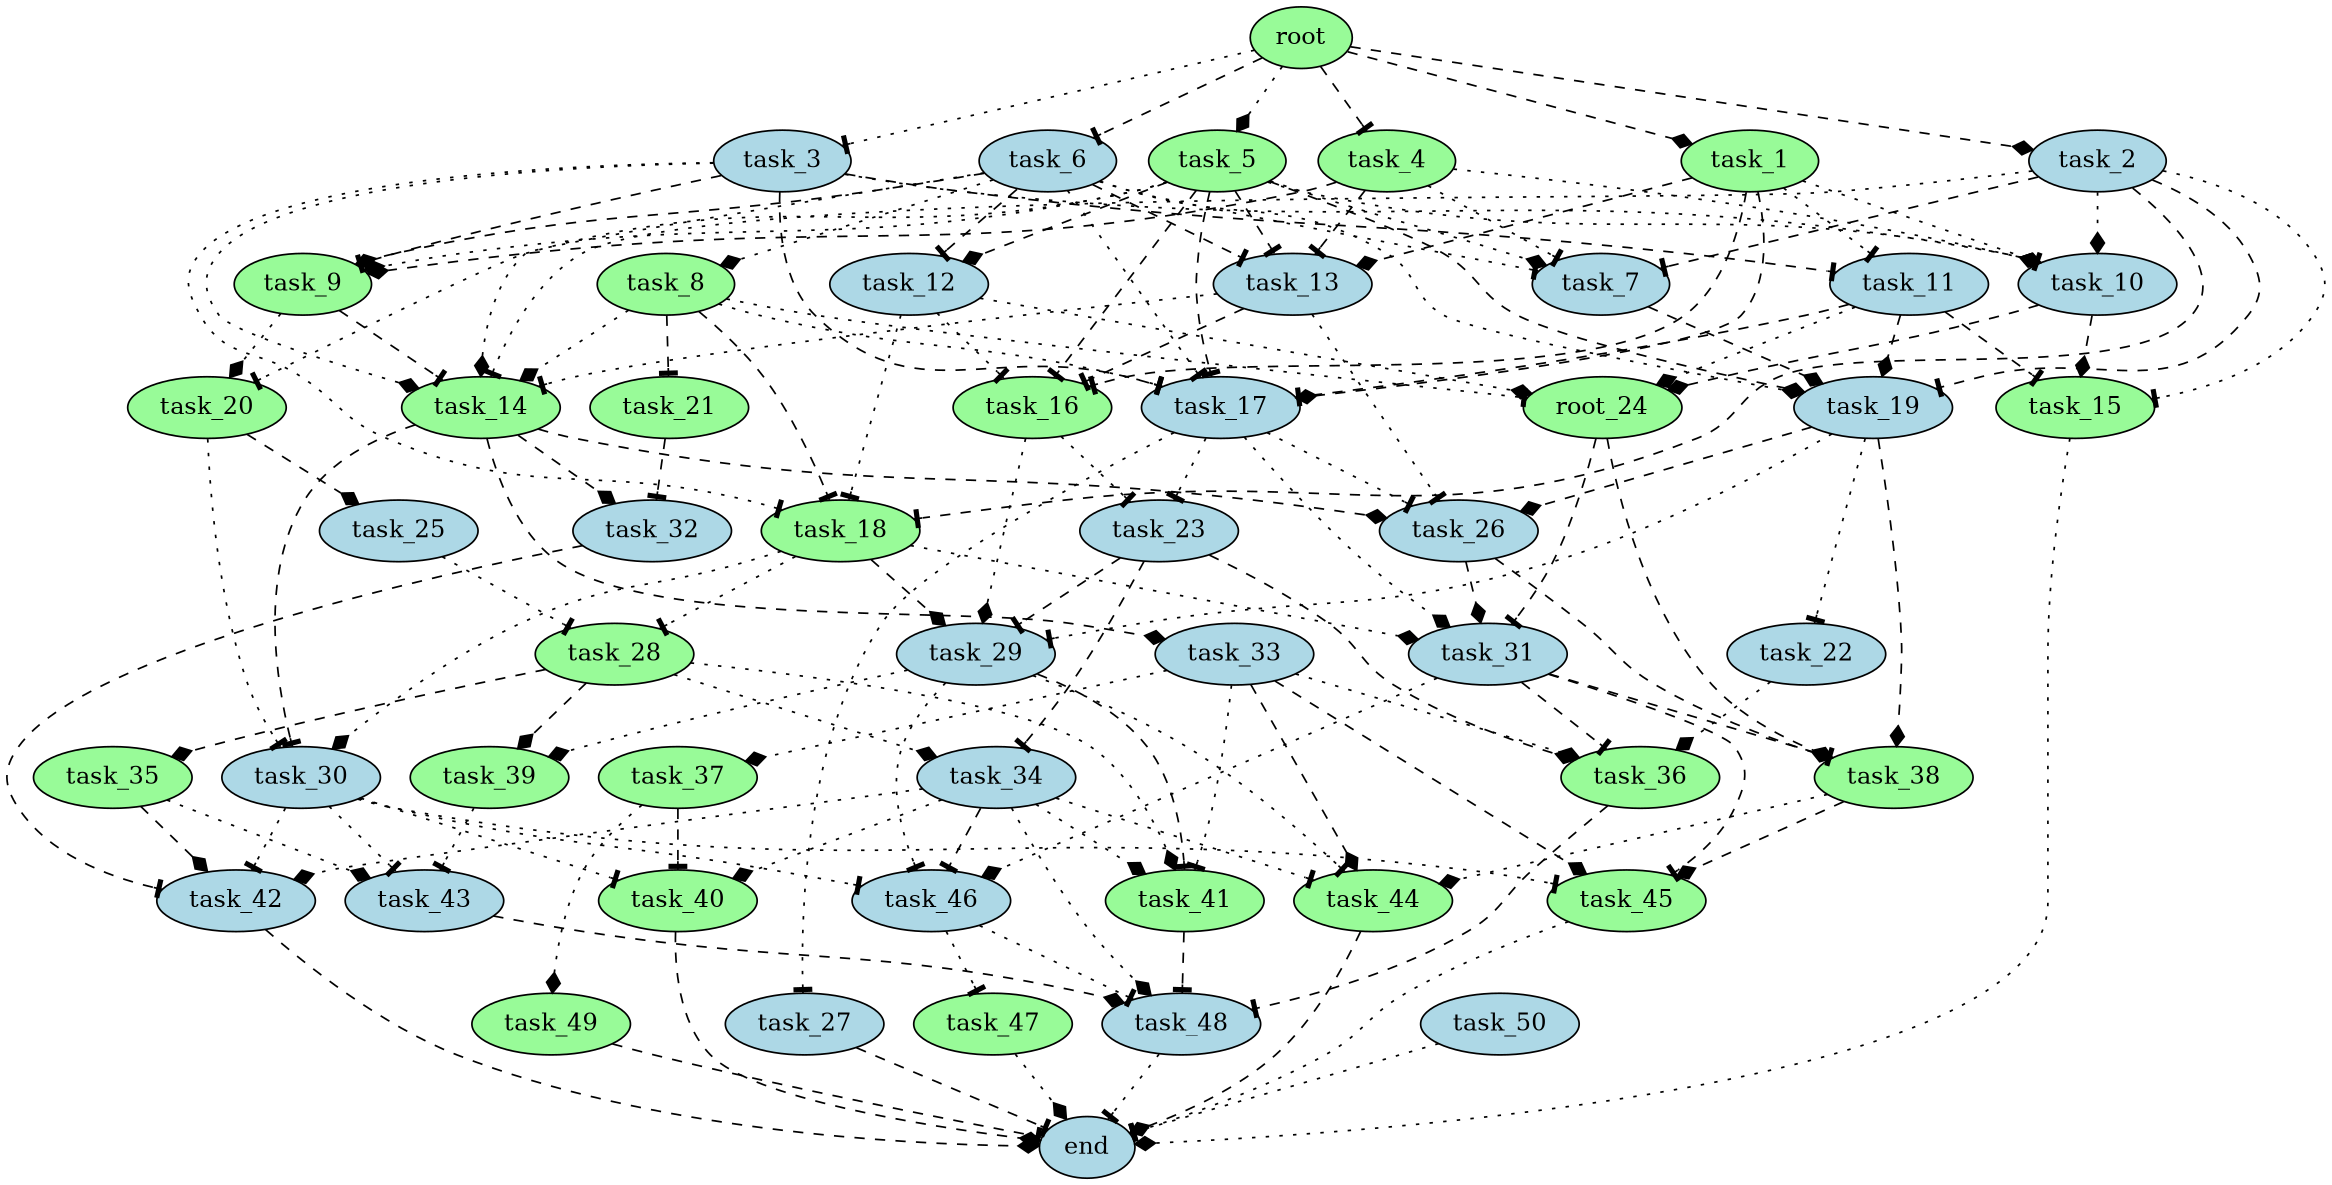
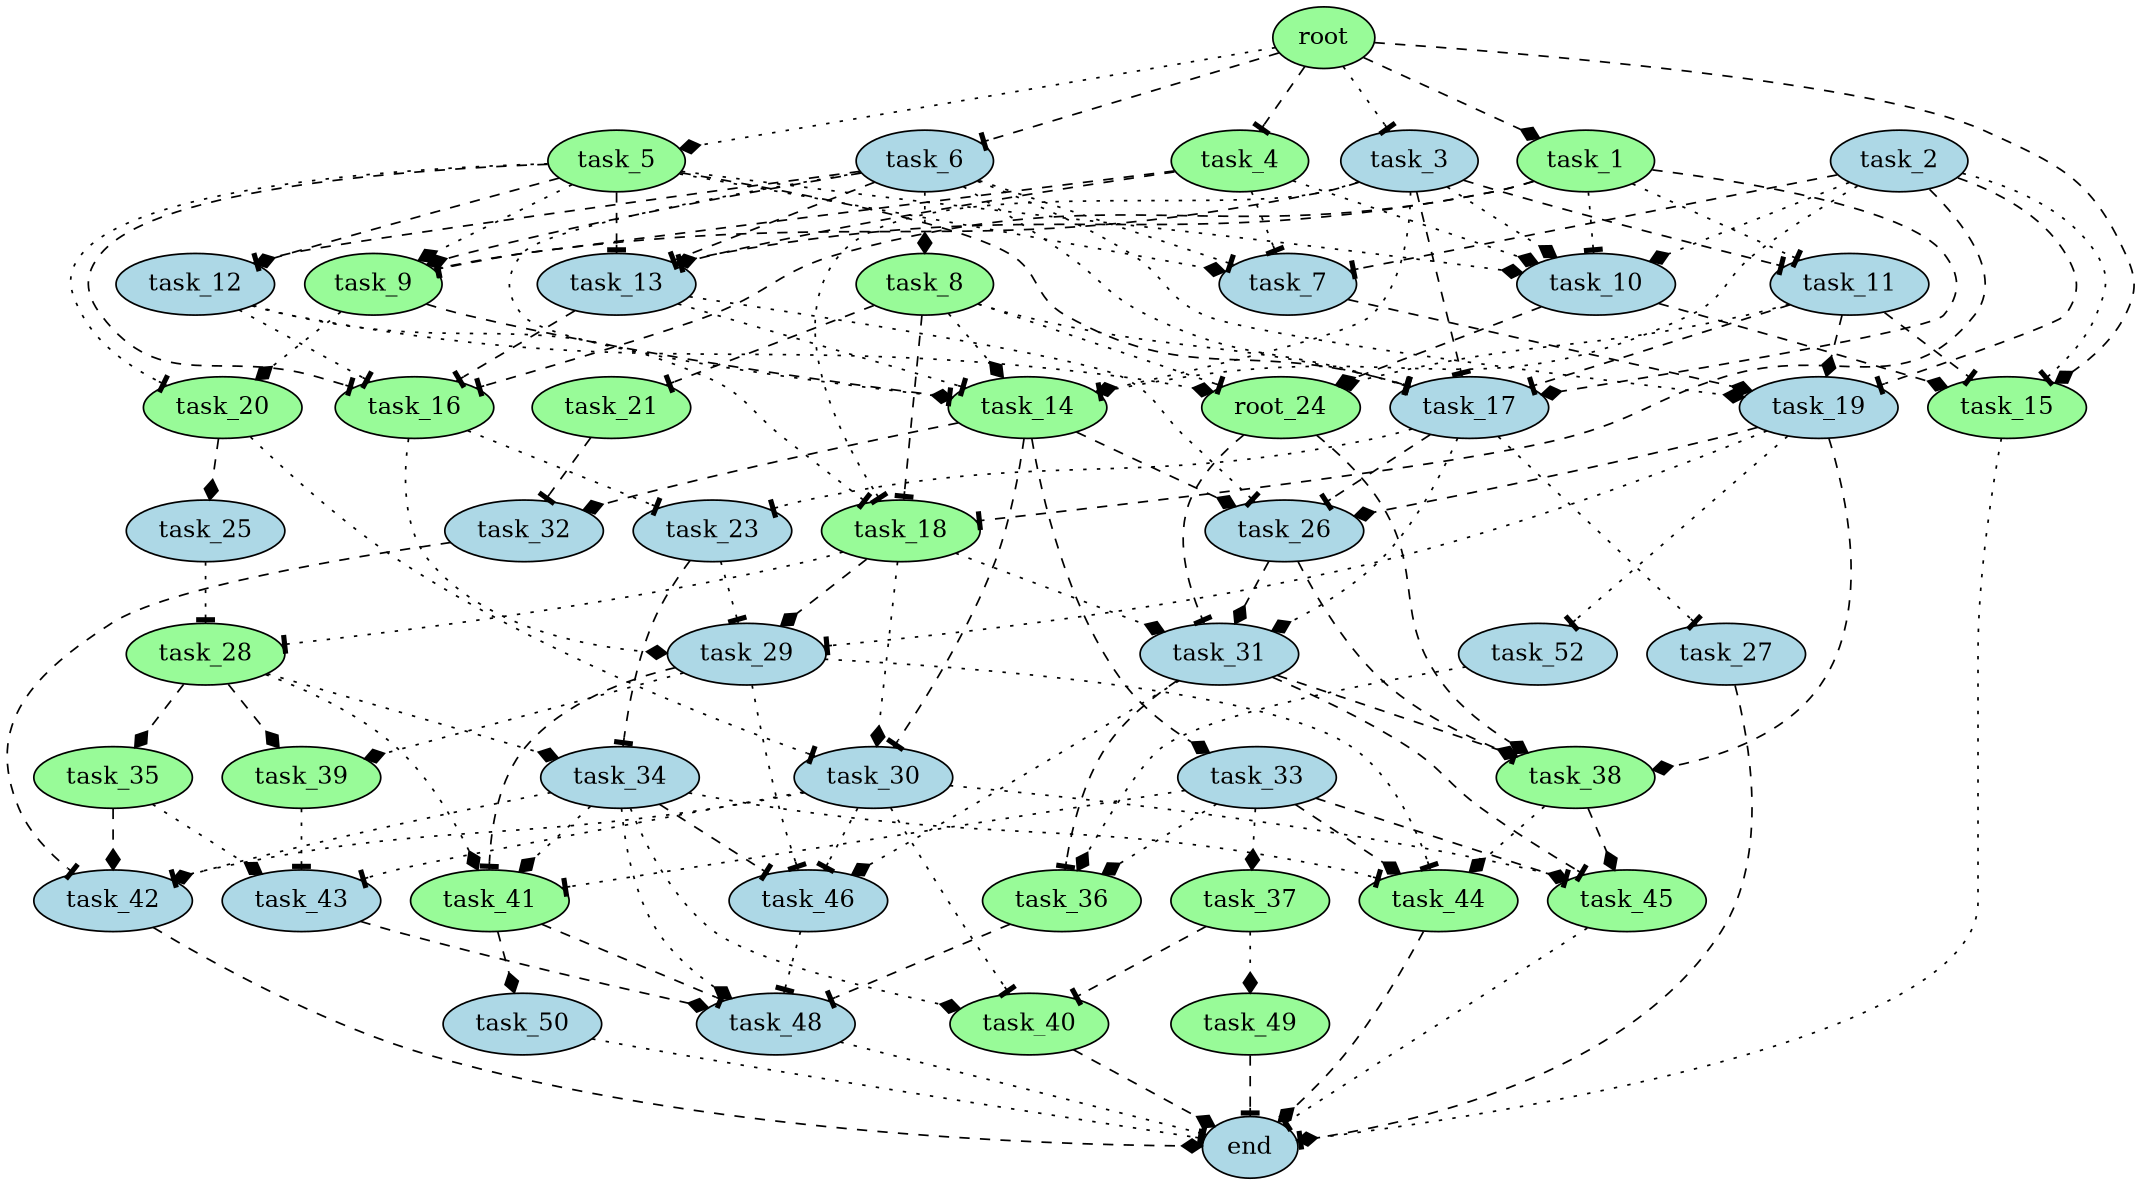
edge "root" -> "task_2": now "root" -> "task_15"
edge "task_4" -> "task_9": arrowhead diamond -> tee
edge "task_5" -> "task_19": removed
edge "task_17" -> "task_26": style dotted -> dashed
edge "task_23" -> "task_29": style dashed -> dotted
node "task_22": label "task_22" -> "task_52"
edge "task_23" -> "task_36": removed
edge "task_41" -> "task_50": added
node "task_47": removed
